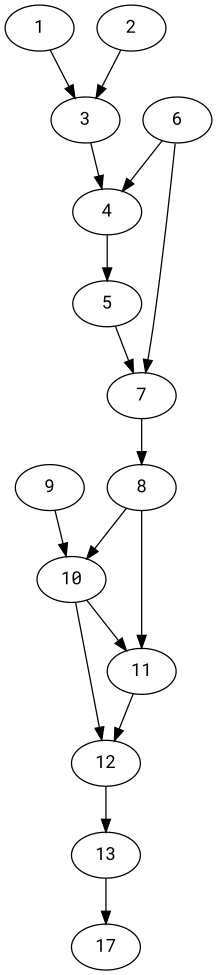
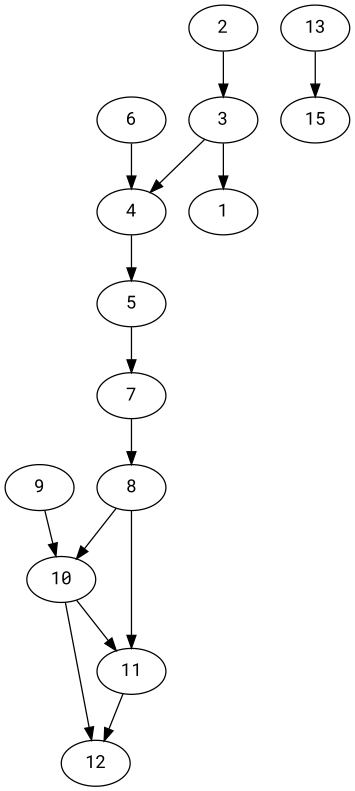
edge "1" -> "3": reversed
edge "6" -> "7": removed
edge "12" -> "13": removed
node "17": label "17" -> "15"
